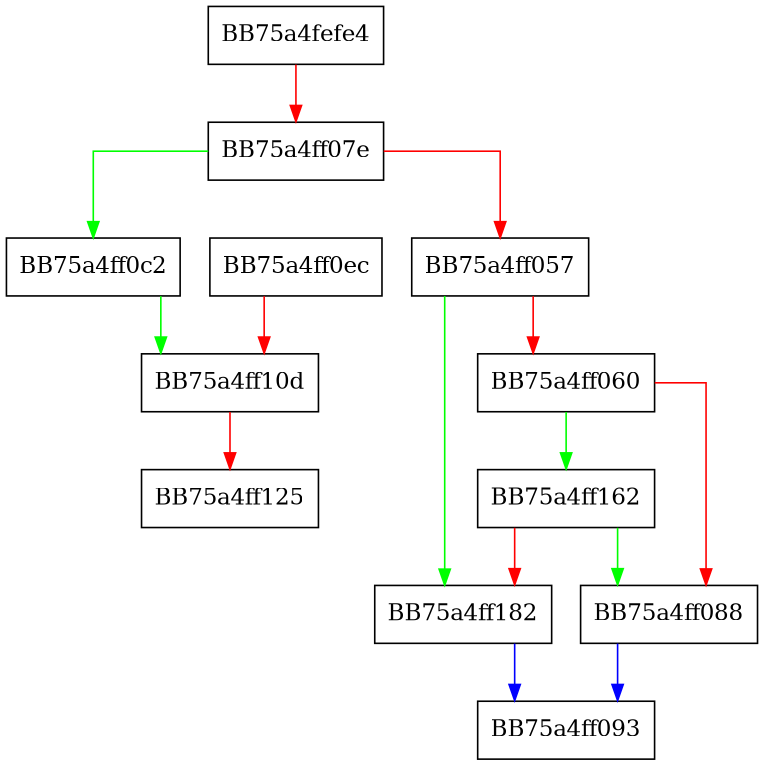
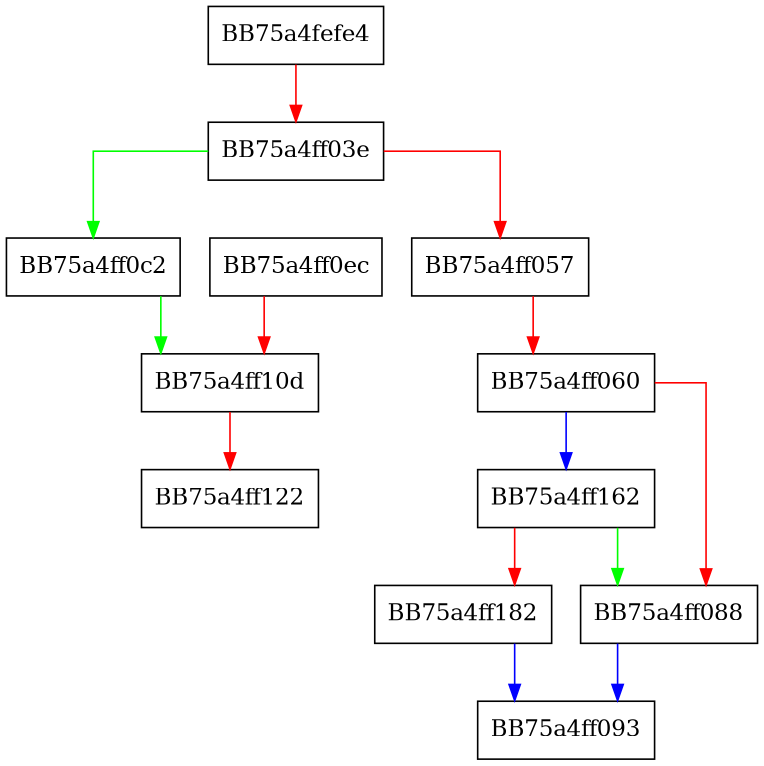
node "BB75a4ff07e": label "BB75a4ff07e" -> "BB75a4ff03e"
edge "BB75a4ff060" -> "BB75a4ff162": color green -> blue
edge "BB75a4ff057" -> "BB75a4ff182": removed
node "BB75a4ff125": label "BB75a4ff125" -> "BB75a4ff122"
